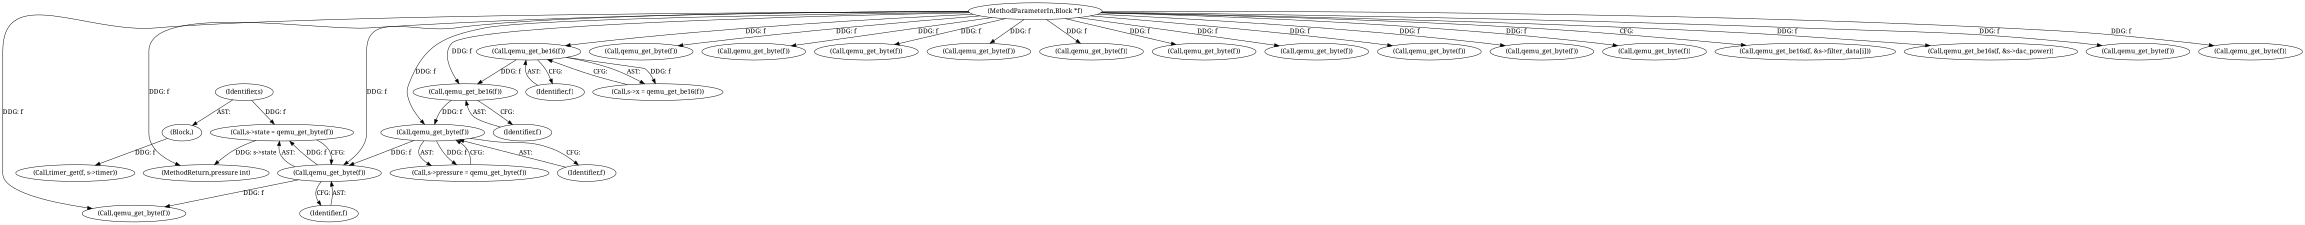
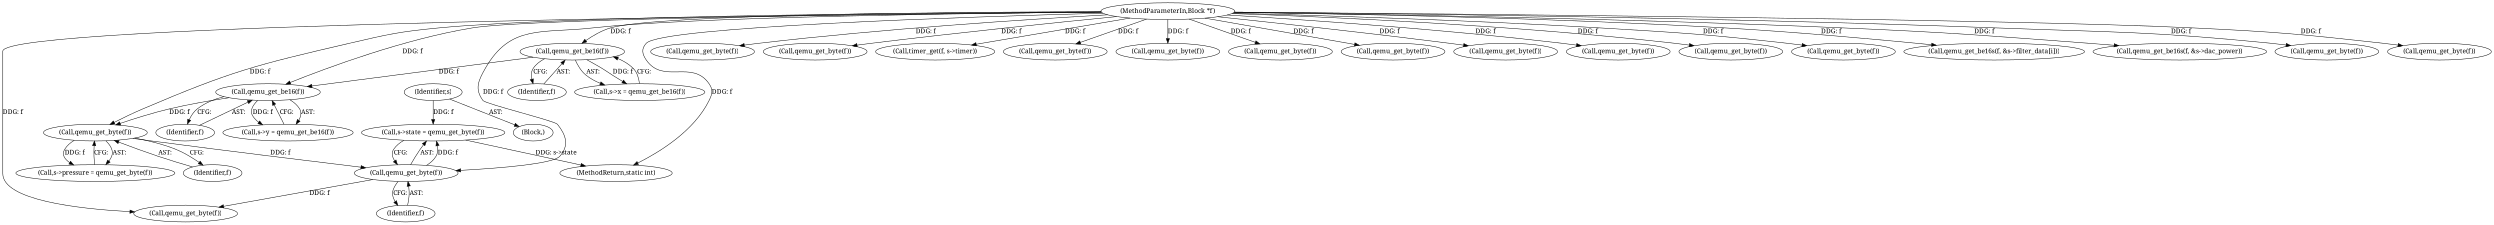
edge "(MethodParameterIn,Block *f)" -> "(Call,qemu_get_be16s(f, &s->filter_data[i]))": label "CFG: " -> "DDG: f"
node "(Call,s->y = qemu_get_be16(f))": added
edge "(Block,)" -> "(Call,timer_get(f, s->timer))": now "(MethodParameterIn,Block *f)" -> "(Call,timer_get(f, s->timer))"
node "(MethodReturn,pressure int)": label "(MethodReturn,pressure int)" -> "(MethodReturn,static int)"
